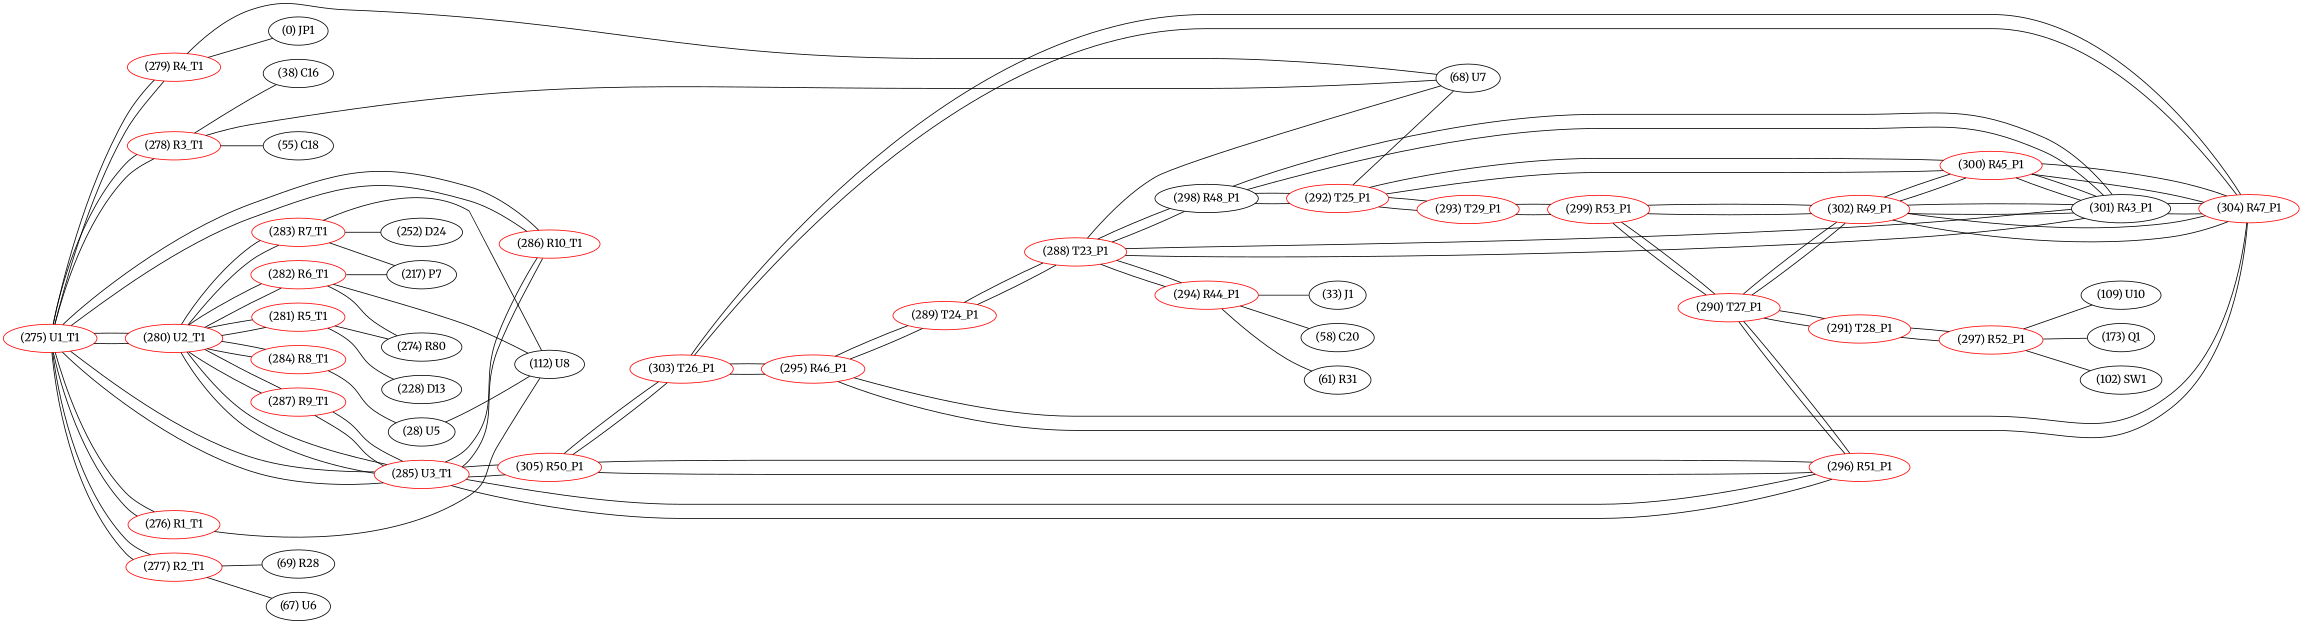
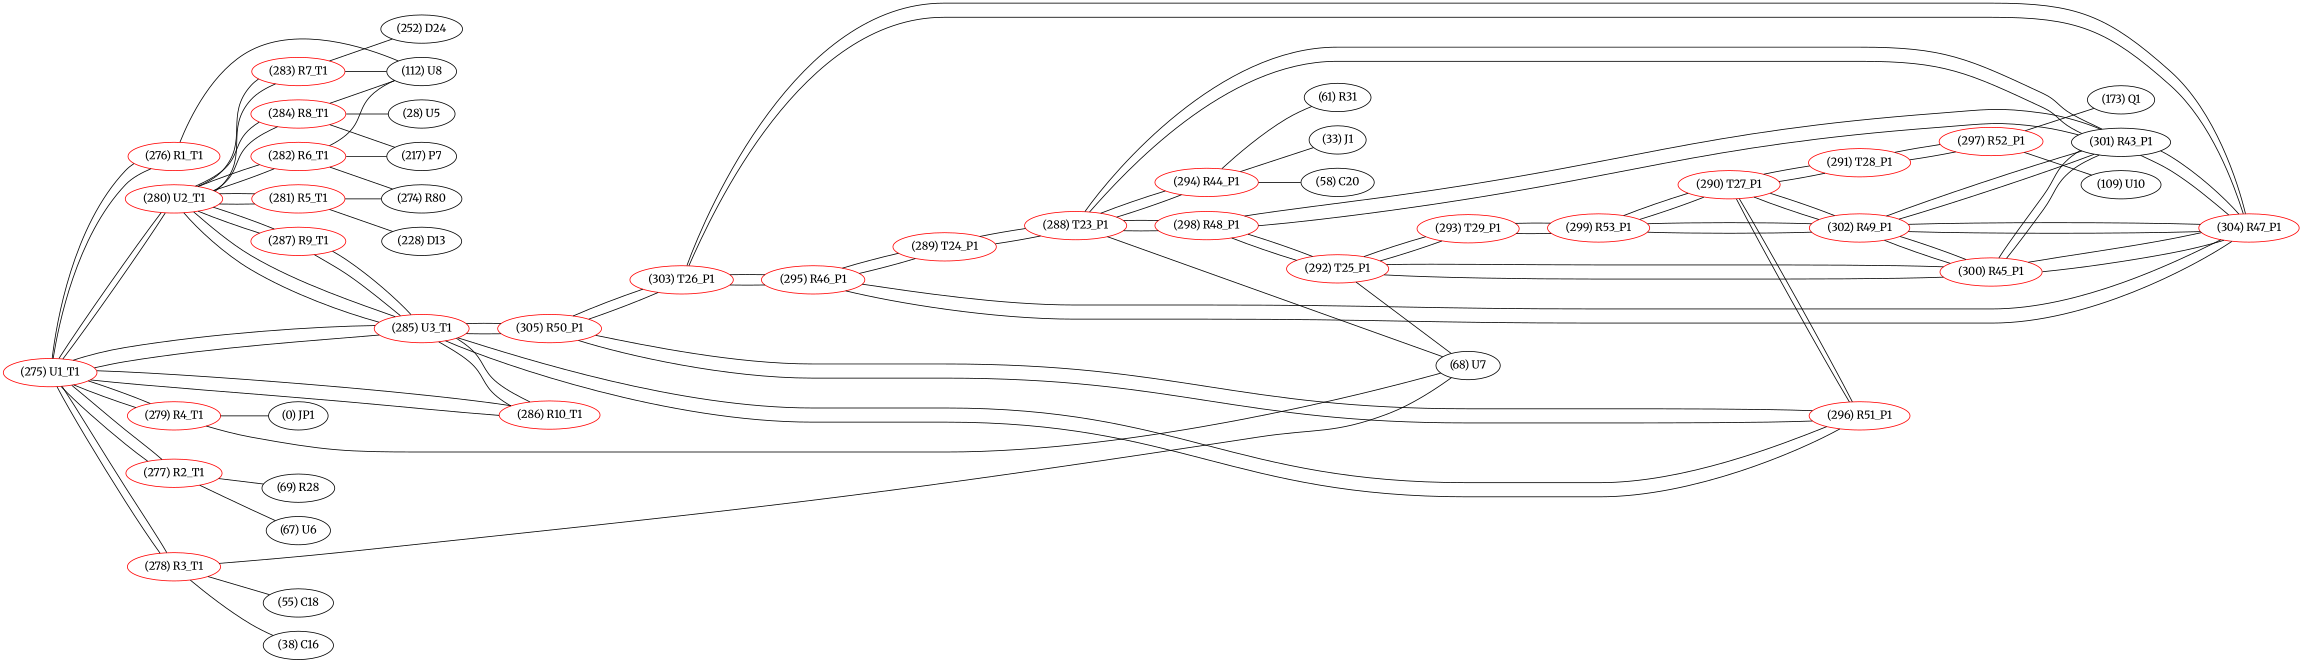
node "(298) R48_P1": color black -> red
edge "(283) R7_T1" -- "(217) P7": now "(284) R8_T1" -- "(217) P7"
node "(102) SW1": removed
edge "(112) U8" -- "(28) U5": now "(112) U8" -- "(284) R8_T1"
